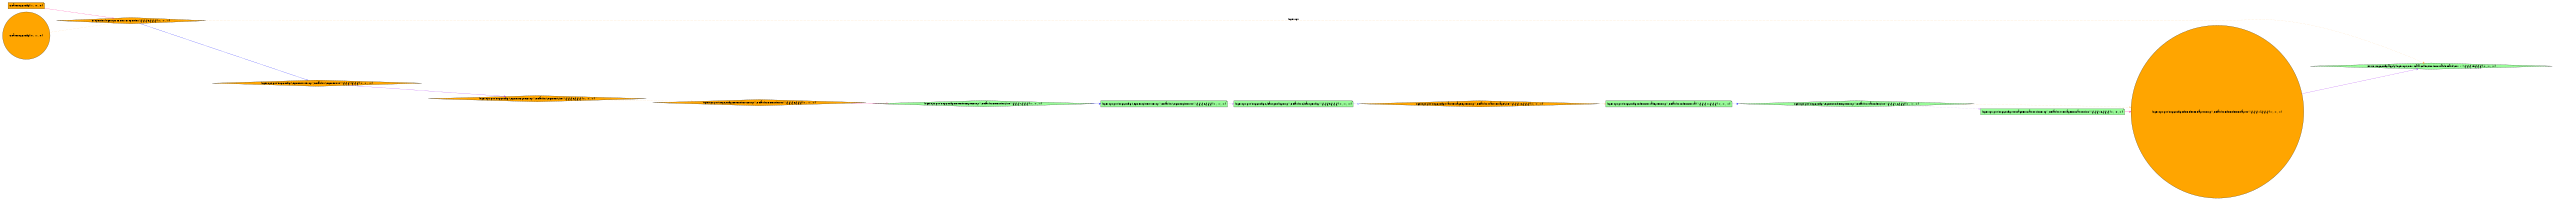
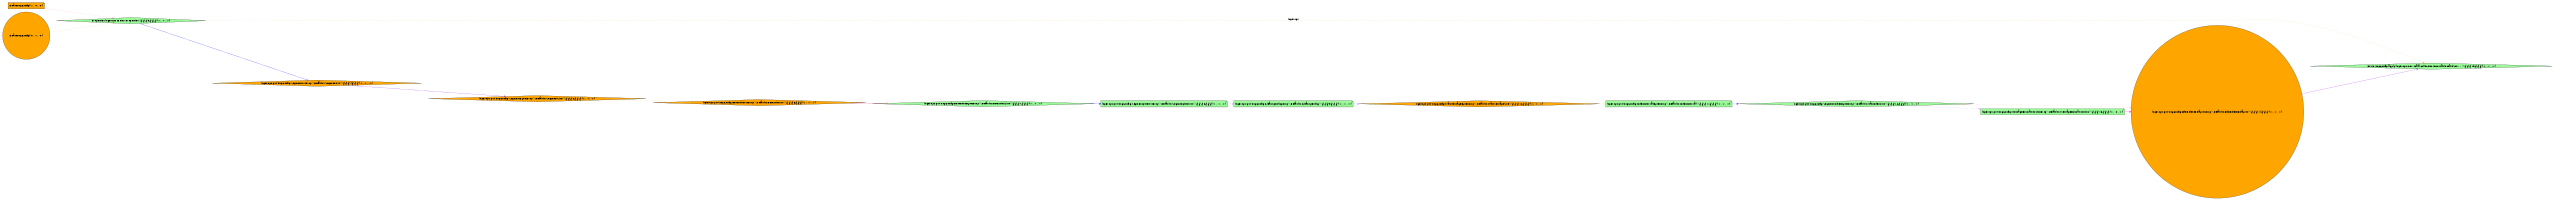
edge "createLogConfig['1', '0', '0']" -> "Properties logProps = new Properties()@@@3@@@['1', '1', '1']": style solid -> dotted
node "Properties logProps = new Properties()@@@3@@@['1', '1', '1']": fillcolor orange -> palegreen
